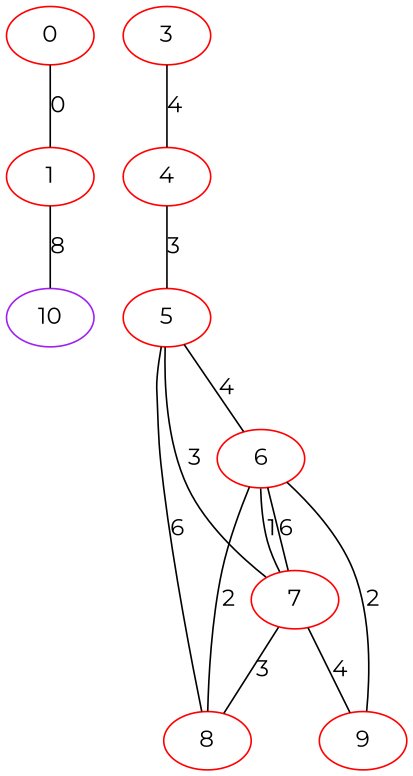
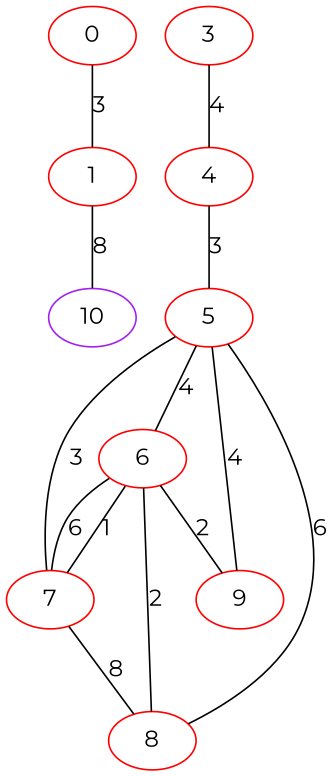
edge "0" -- "1": label "0" -> "3"
edge "7" -- "8": label "3" -> "8"
edge "7" -- "9": now "5" -- "9"
